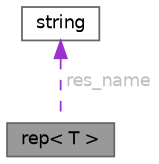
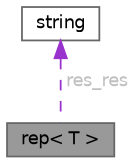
edge "rep< T >" -> "string": label " res_name" -> " res_res"
